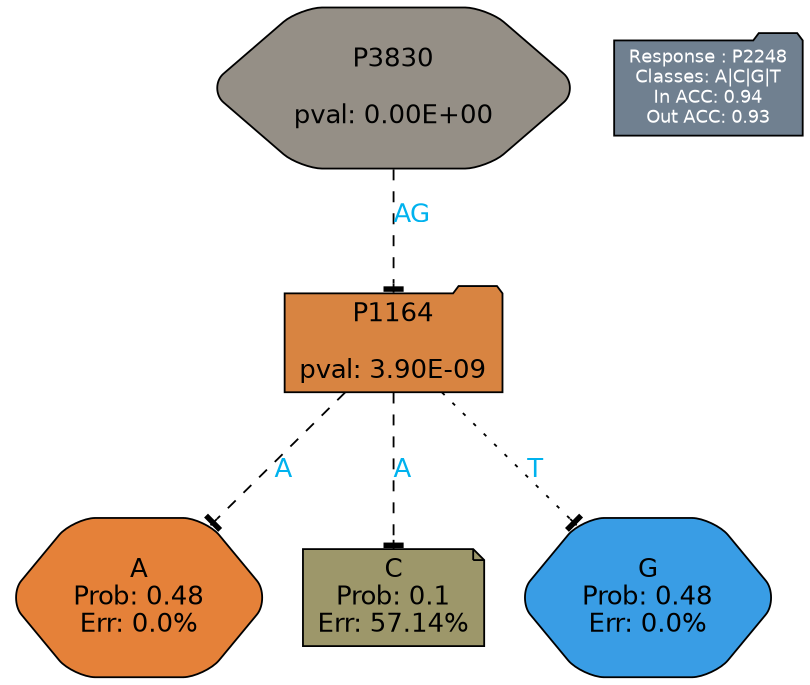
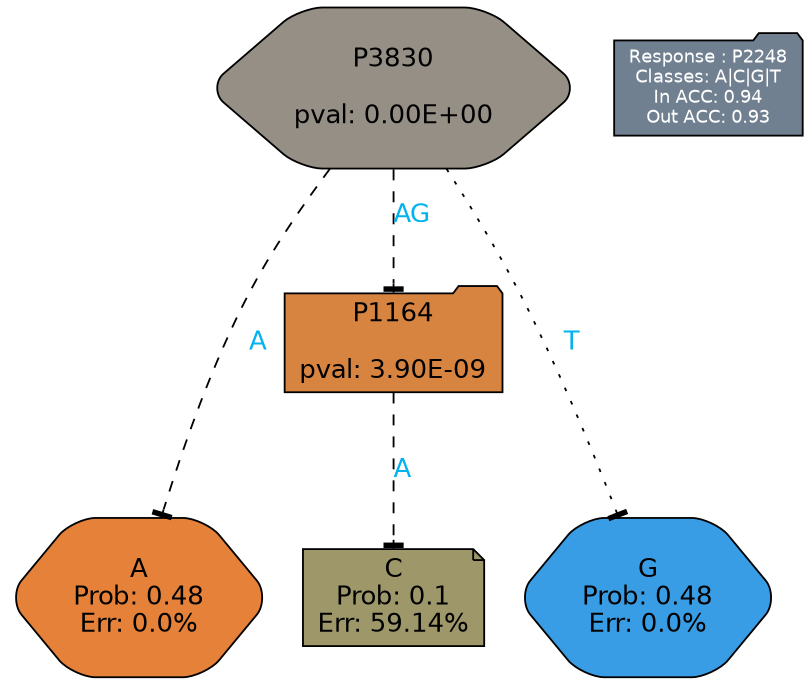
edge "P1164 pval: 3.90E-09" -> "A Prob: 0.48 Err: 0.0%": now "P3830 pval: 0.00E+00" -> "A Prob: 0.48 Err: 0.0%"
edge "P1164 pval: 3.90E-09" -> "G Prob: 0.48 Err: 0.0%": now "P3830 pval: 0.00E+00" -> "G Prob: 0.48 Err: 0.0%"
node "C Prob: 0.1 Err: 57.14%": label "C Prob: 0.1 Err: 57.14%" -> "C Prob: 0.1 Err: 59.14%"
